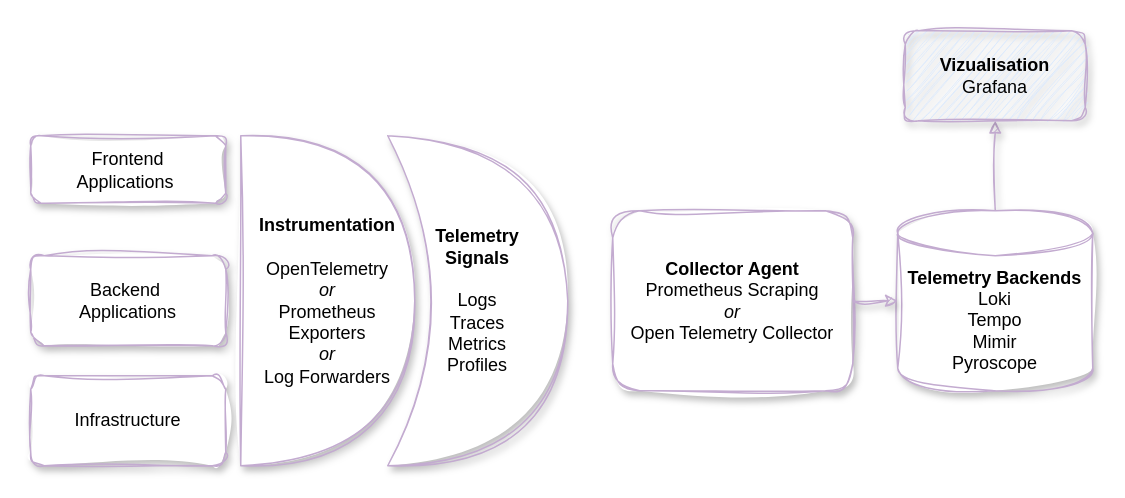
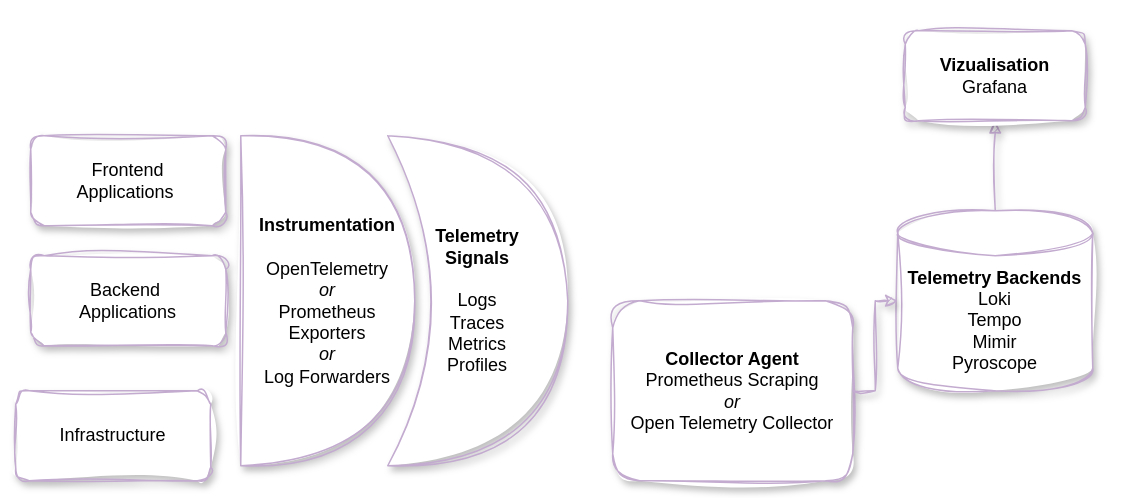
node "Vizualisation Grafana": fillcolor #dae8fc -> #ffffff
node "Frontend Applications": size 195x68 -> 195x90
node "Collector Agent Prometheus Scraping or Open Telemetry Collector": moved (733, 301) -> (733, 391)
node "Infrastructure": moved (128, 421) -> (113, 436)
